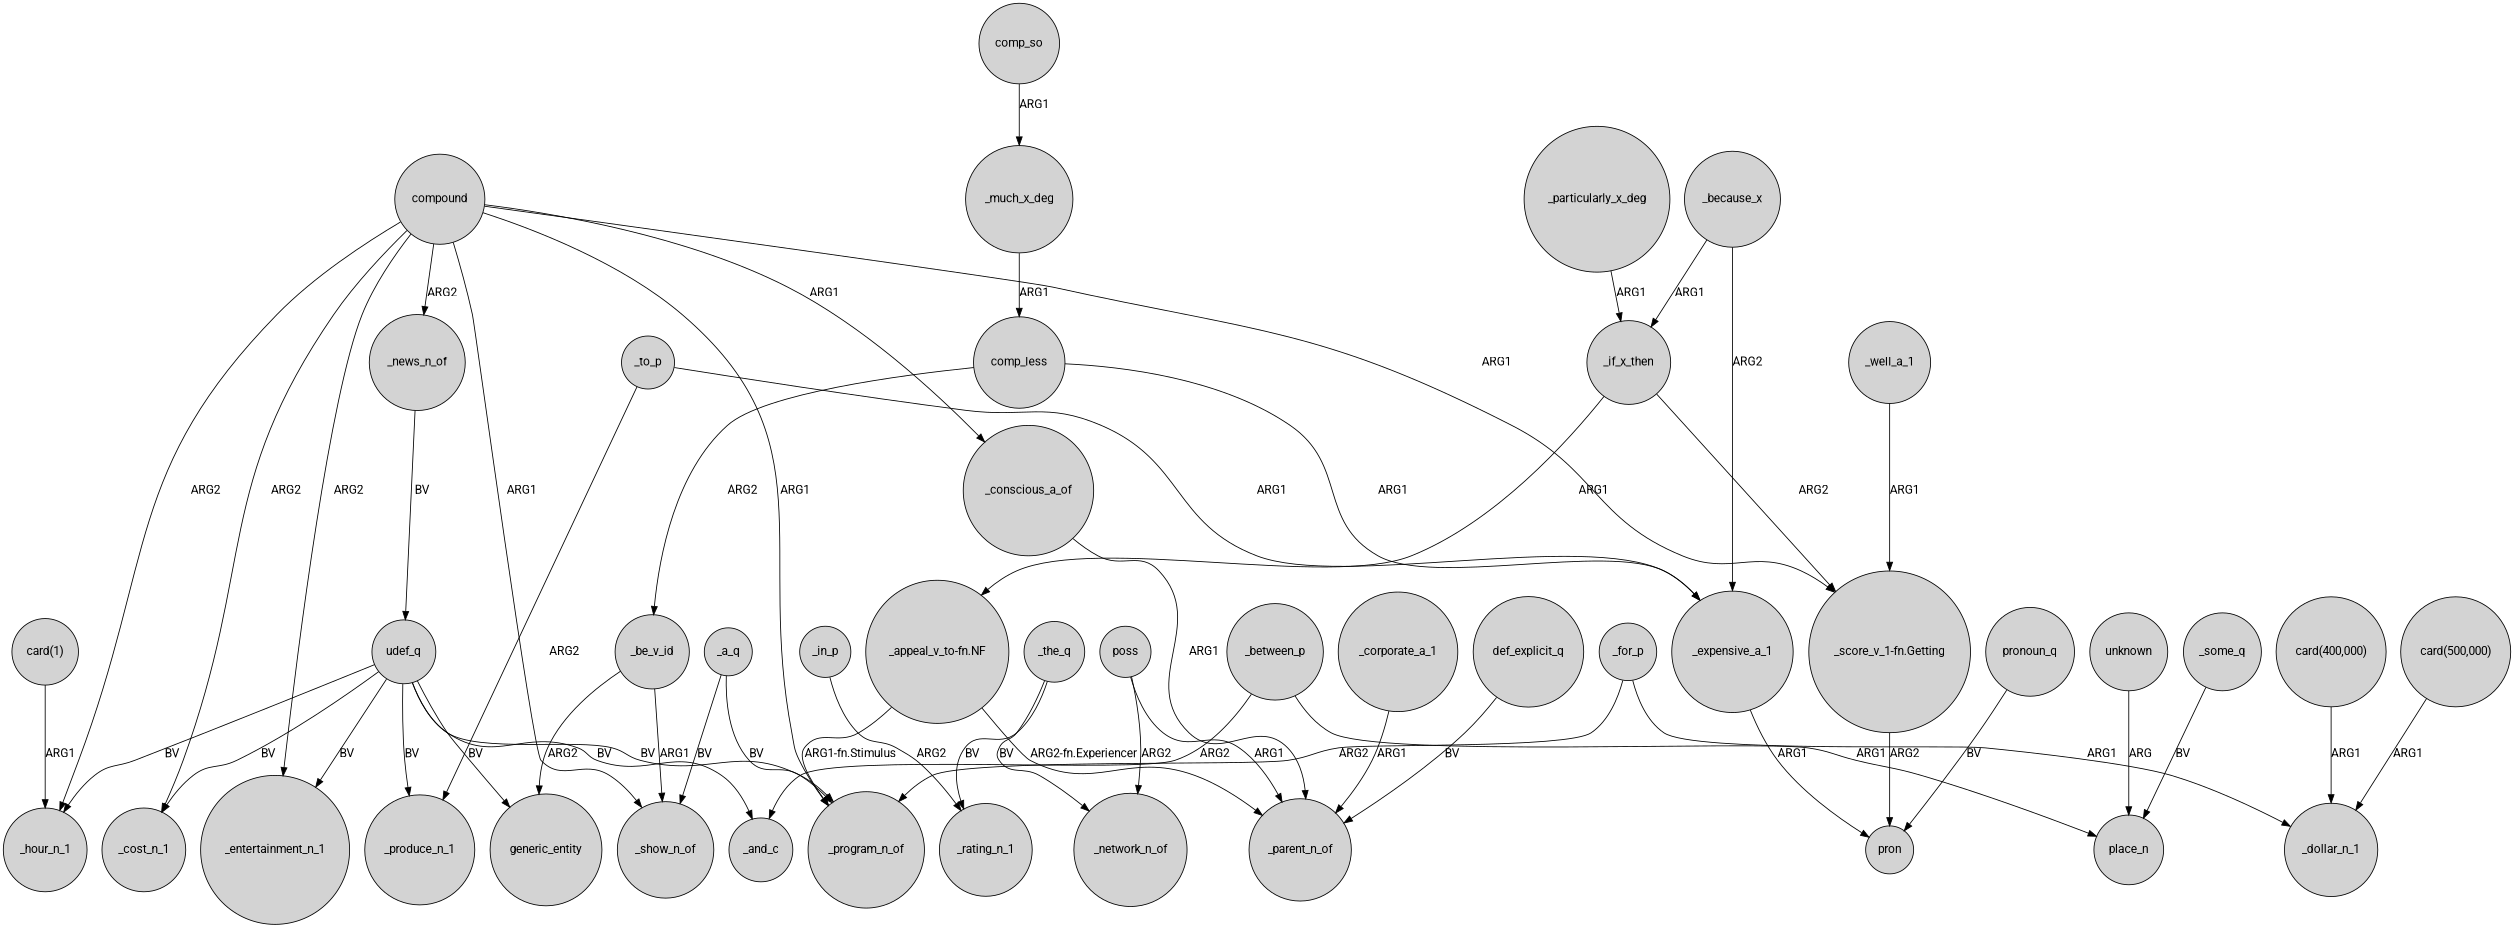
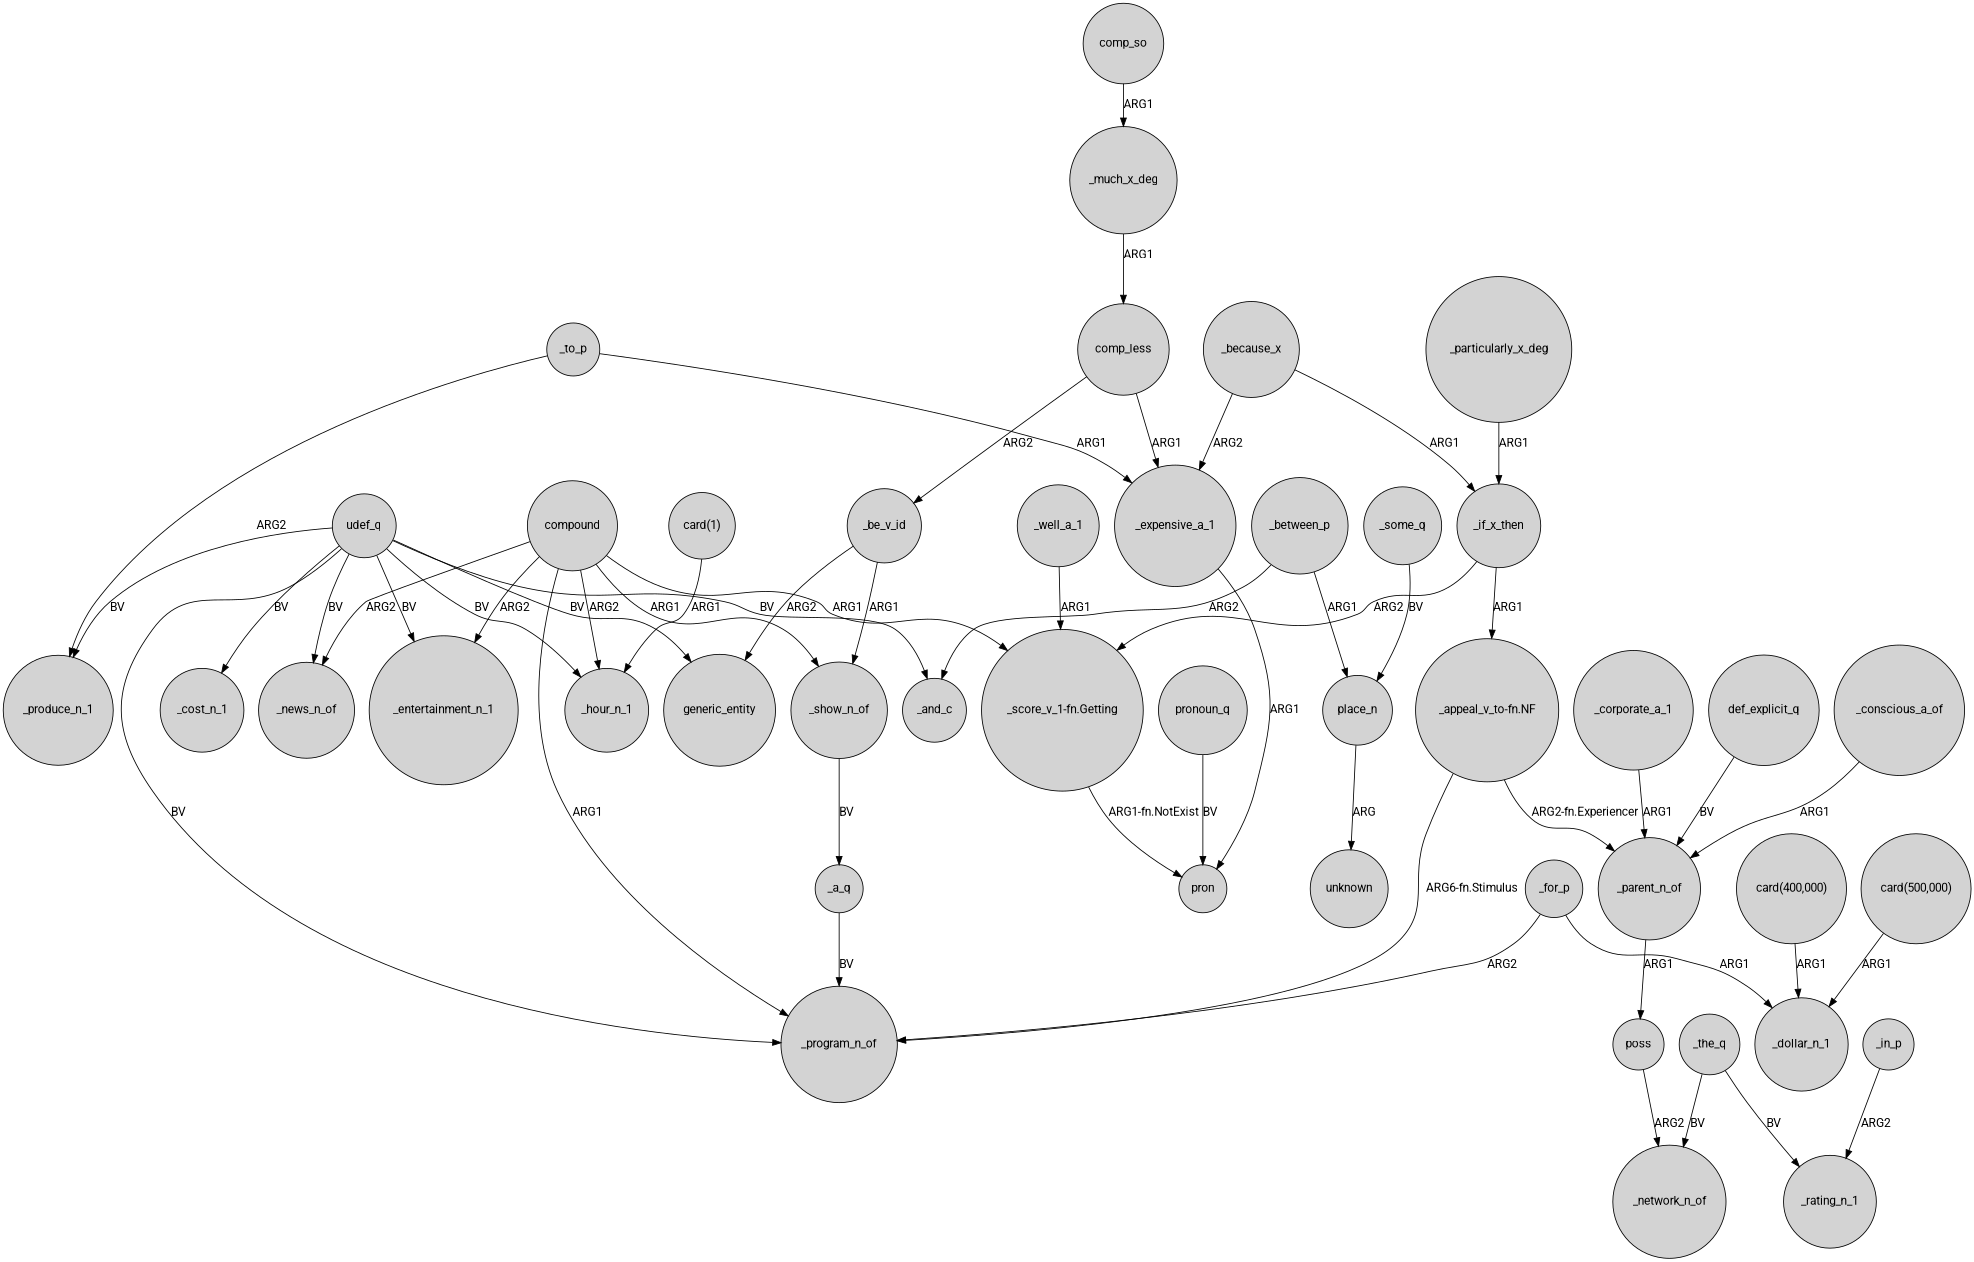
edge "compound" -> "_conscious_a_of": removed, label "ARG1"
edge "compound" -> "_cost_n_1": removed, label "ARG2"
edge "_news_n_of" -> "udef_q": reversed
edge "_a_q" -> "_show_n_of": reversed
edge "poss" -> "_parent_n_of": reversed
edge "unknown" -> "place_n": reversed
edge "_appeal_v_to-fn.NF" -> "_program_n_of": label "ARG1-fn.Stimulus" -> "ARG6-fn.Stimulus"
edge "_score_v_1-fn.Getting" -> "pron": label "ARG2" -> "ARG1-fn.NotExist"
